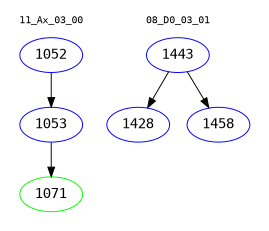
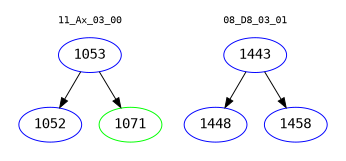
cluster "08_D0_03_01": label "08_D0_03_01" -> "08_D8_03_01"
edge "1052" -> "1053": reversed
node "1428": label "1428" -> "1448"
